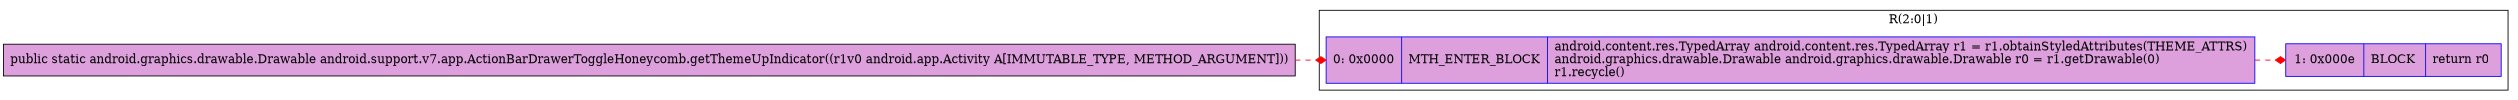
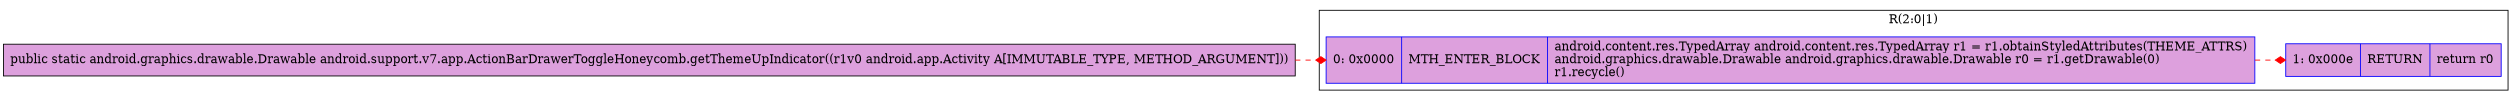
node "1: 0x000e": text "BLOCK" -> "RETURN"
